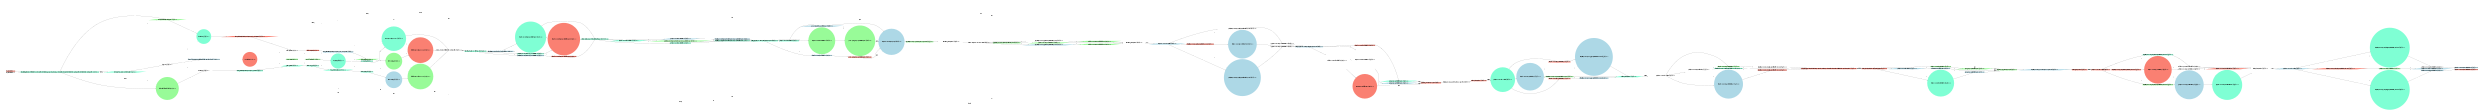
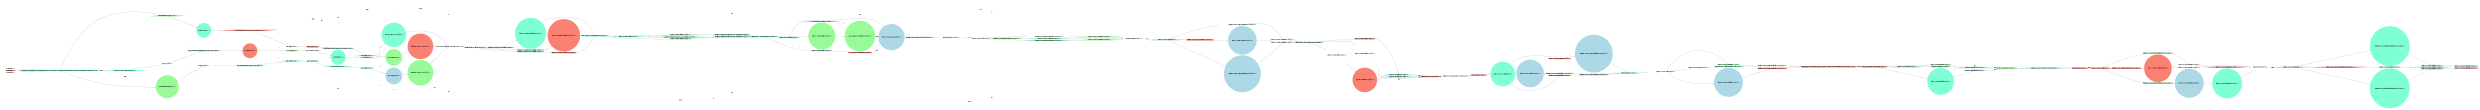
node "Record l2 = new Record(l1.getSchema())@@@9@@@['1', '0', '0']": fillcolor palegreen -> white
node "testMapOfStructsProjection['0', '1', '0']": added
